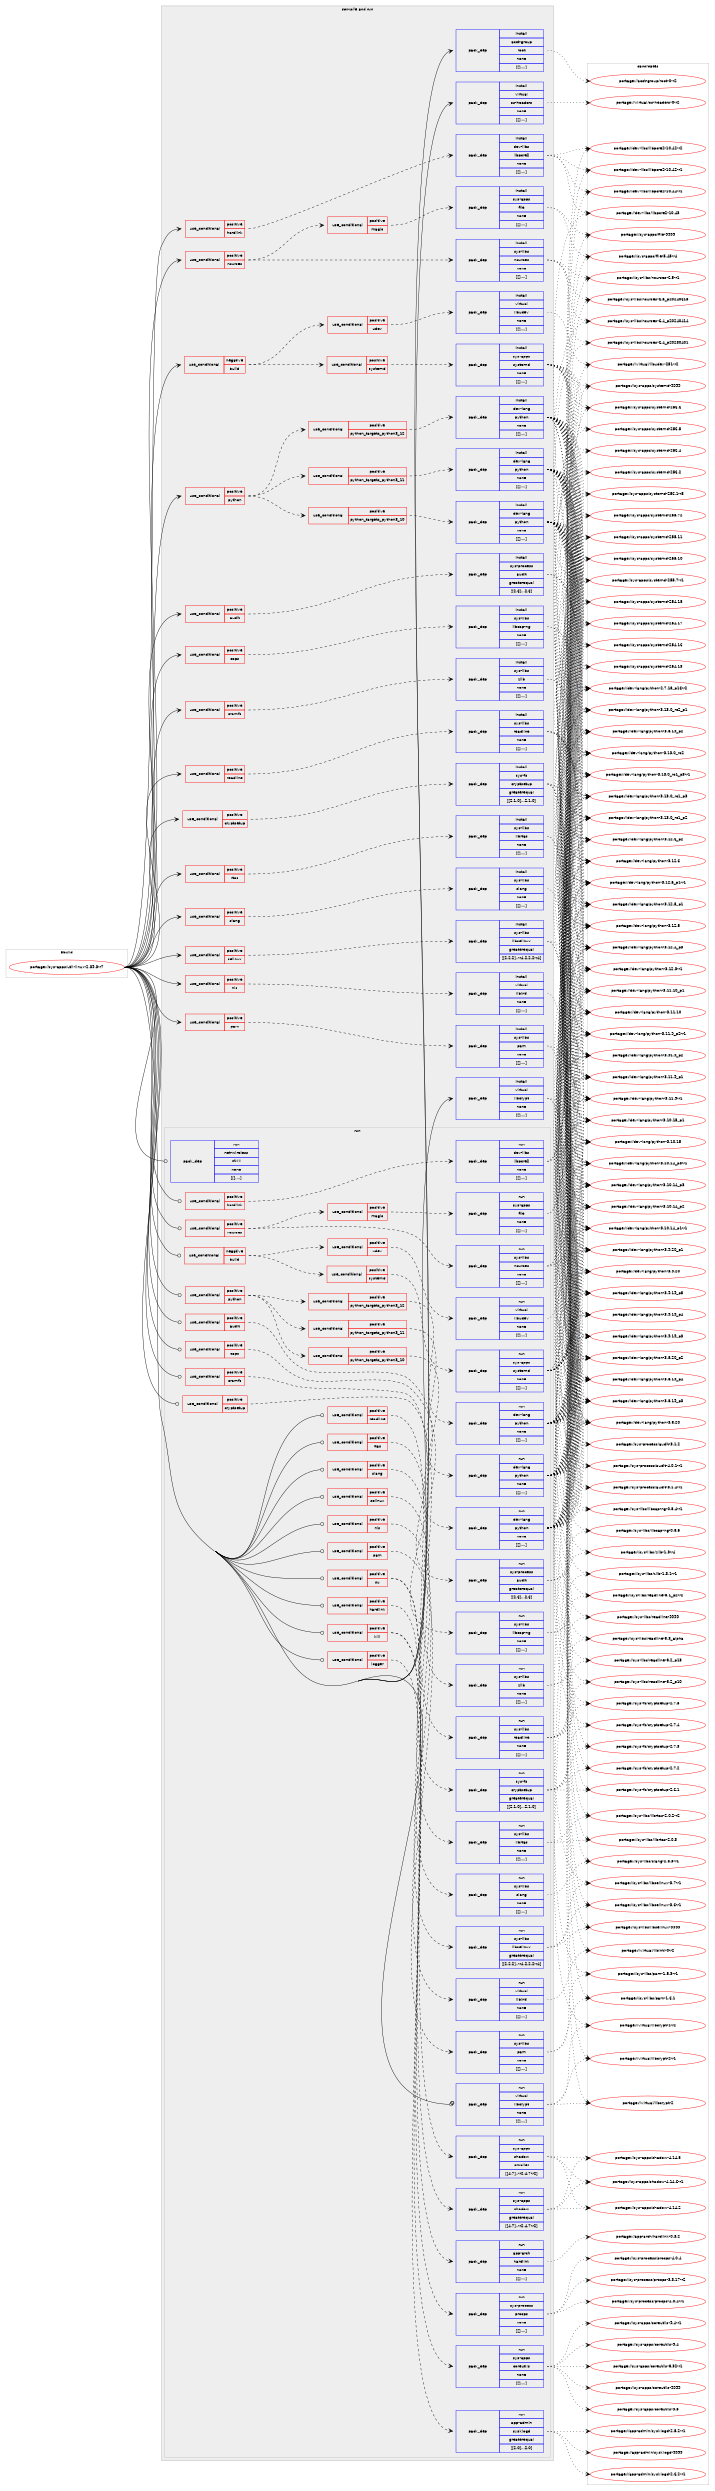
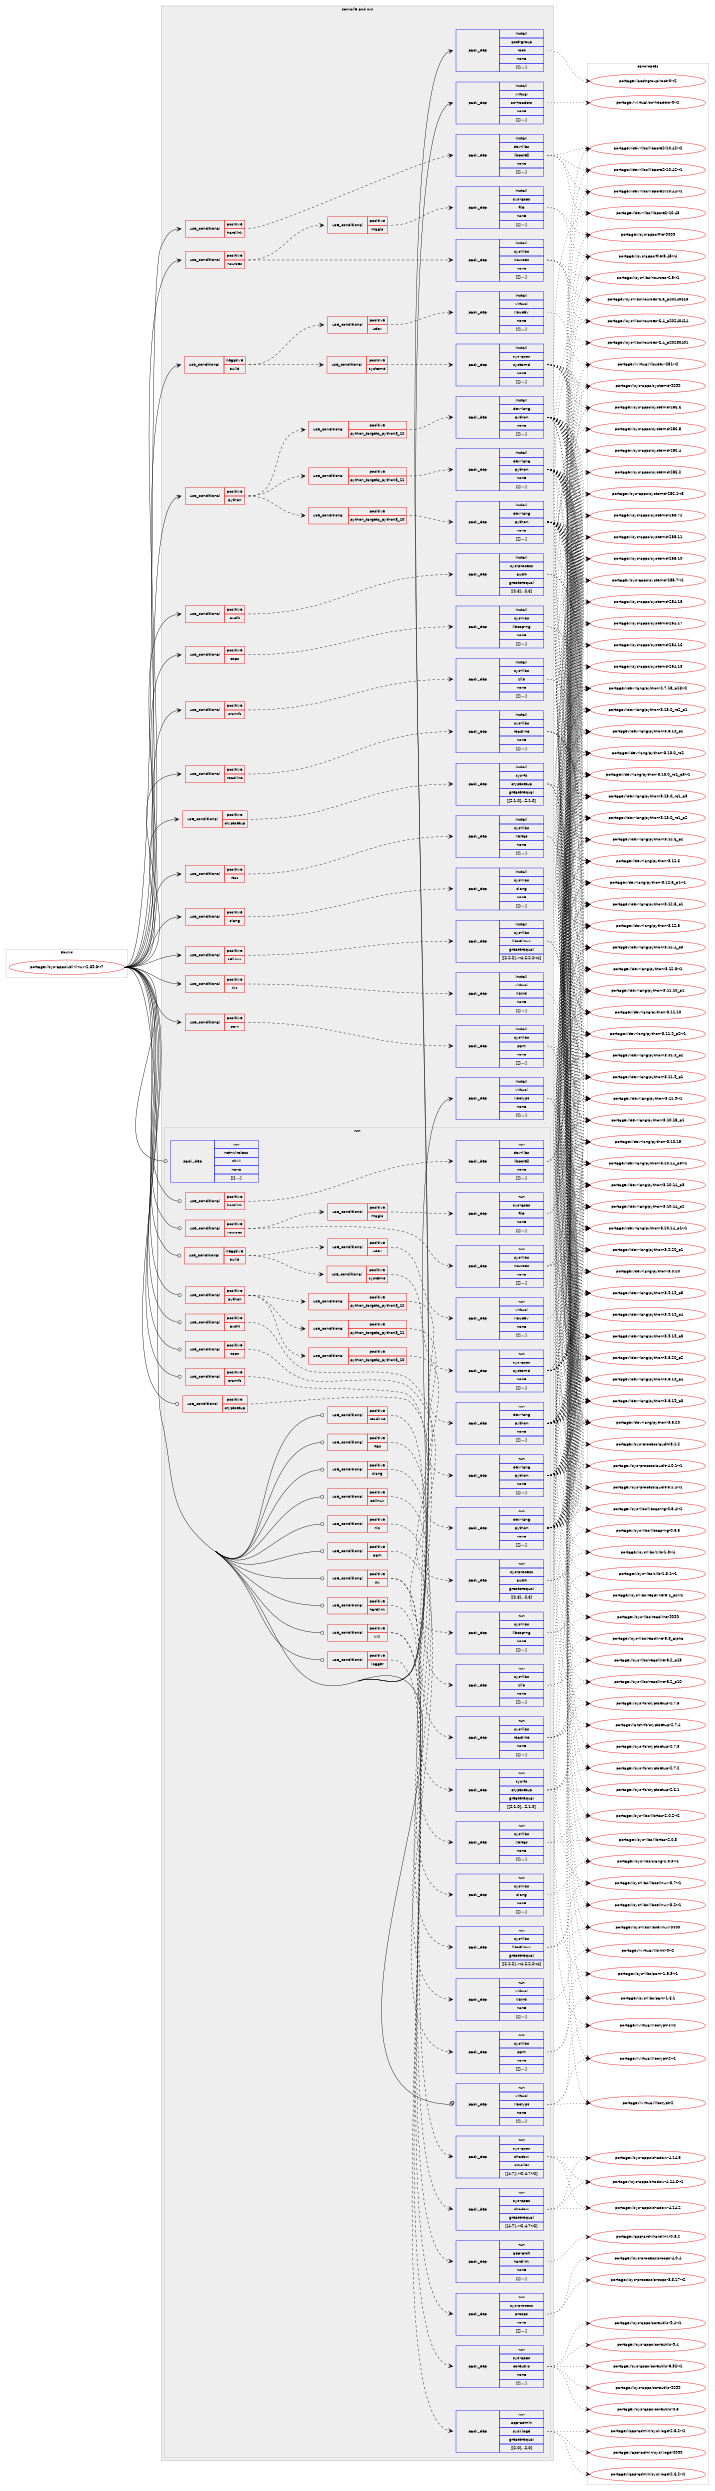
node "portage://sys-fs/cryptsetup-2.7.4": label "portage://sys-fs/cryptsetup-2.7.4" -> "portage://arch-fs/cryptsetup-2.7.4"
node "portage://sys-libs/libselinux-3.6-r1": label "portage://sys-libs/libselinux-3.6-r1" -> "portage://sys-libs/libselinux-3.2-r1"
node "portage://sys-process/procps-4.0.4-r1": removed
